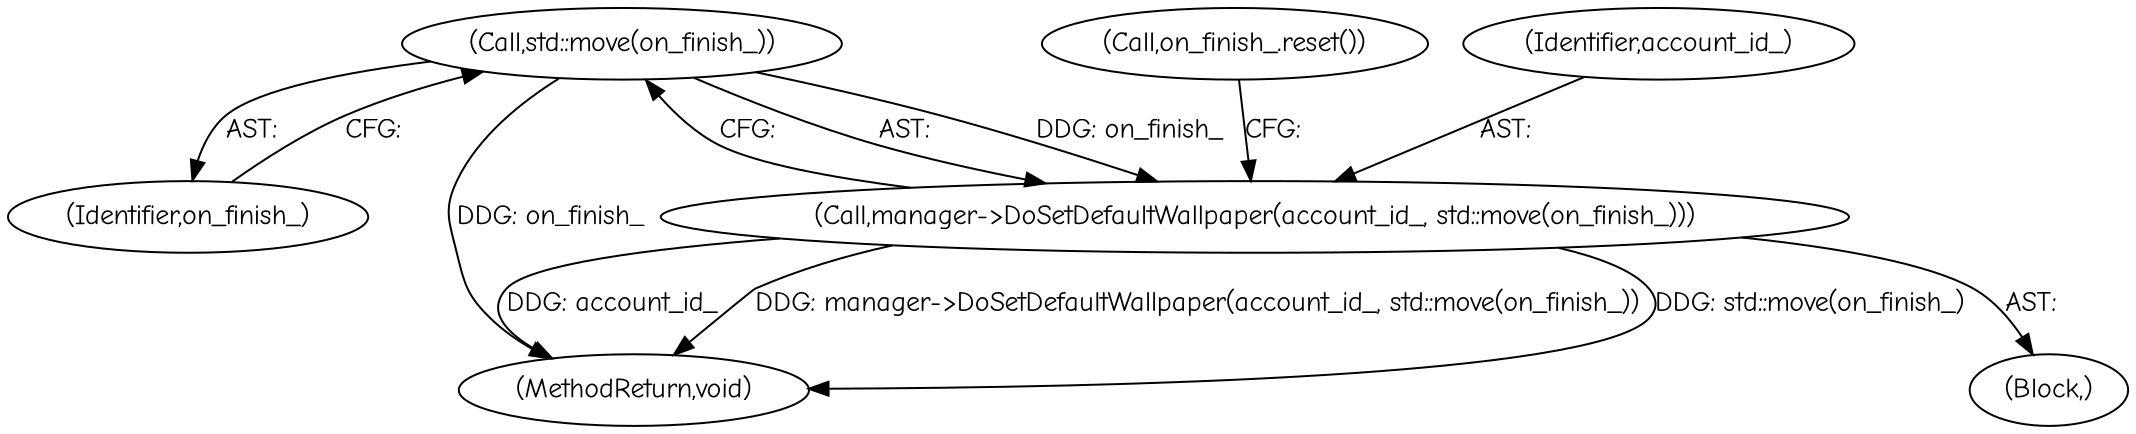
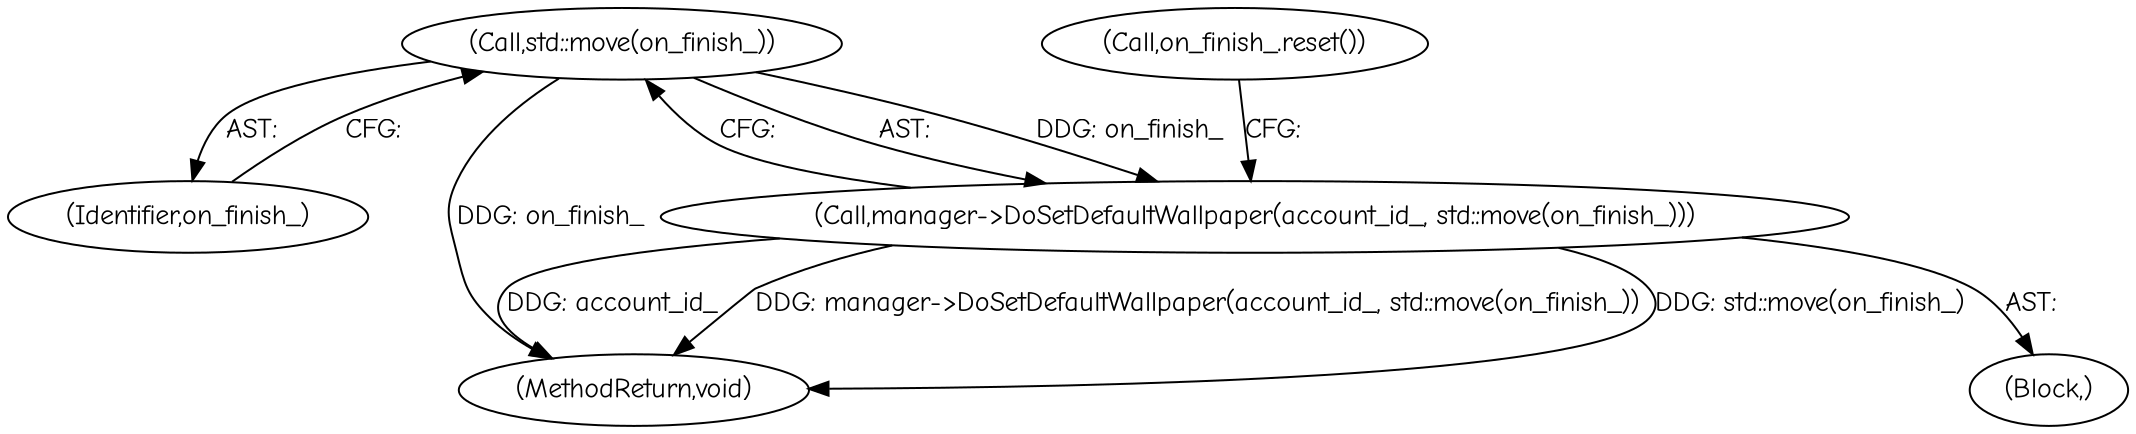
node "(Identifier,account_id_)": removed
